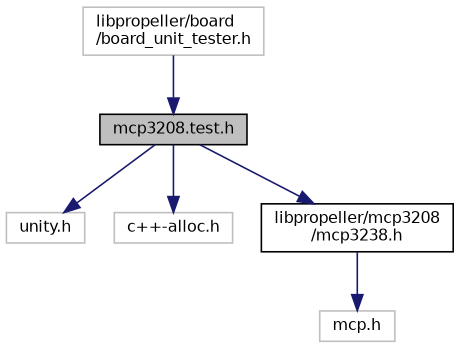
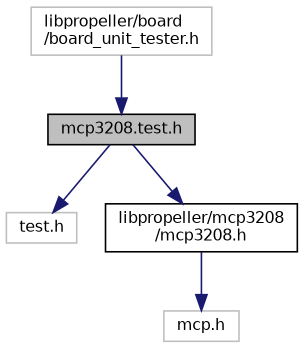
node "unity.h": label "unity.h" -> "test.h"
node "c++-alloc.h": removed
node "libpropeller/mcp3208 /mcp3238.h": label "libpropeller/mcp3208 /mcp3238.h" -> "libpropeller/mcp3208 /mcp3208.h"
